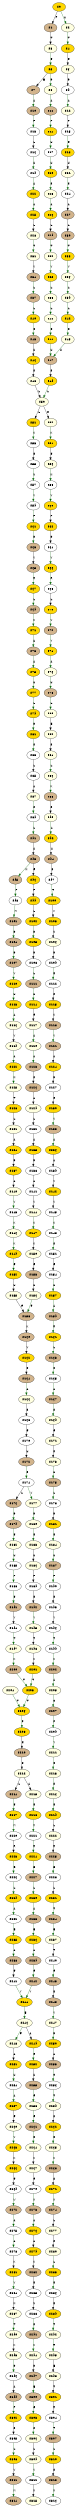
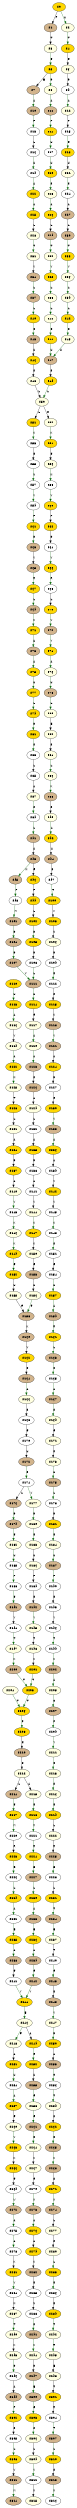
edge "S107" -> "S110": now "S107" -> "S111"
node "S265": fillcolor lightyellow -> tan
